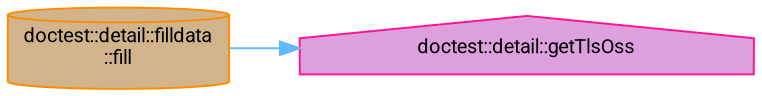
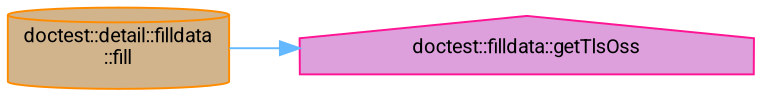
node "doctest::detail::getTlsOss": label "doctest::detail::getTlsOss" -> "doctest::filldata::getTlsOss"
